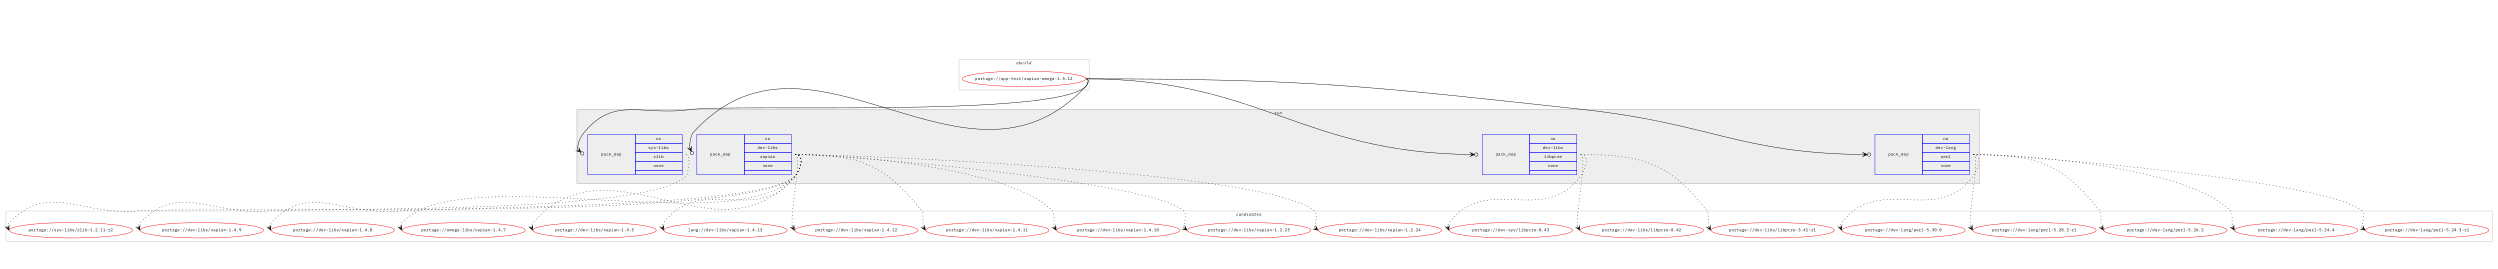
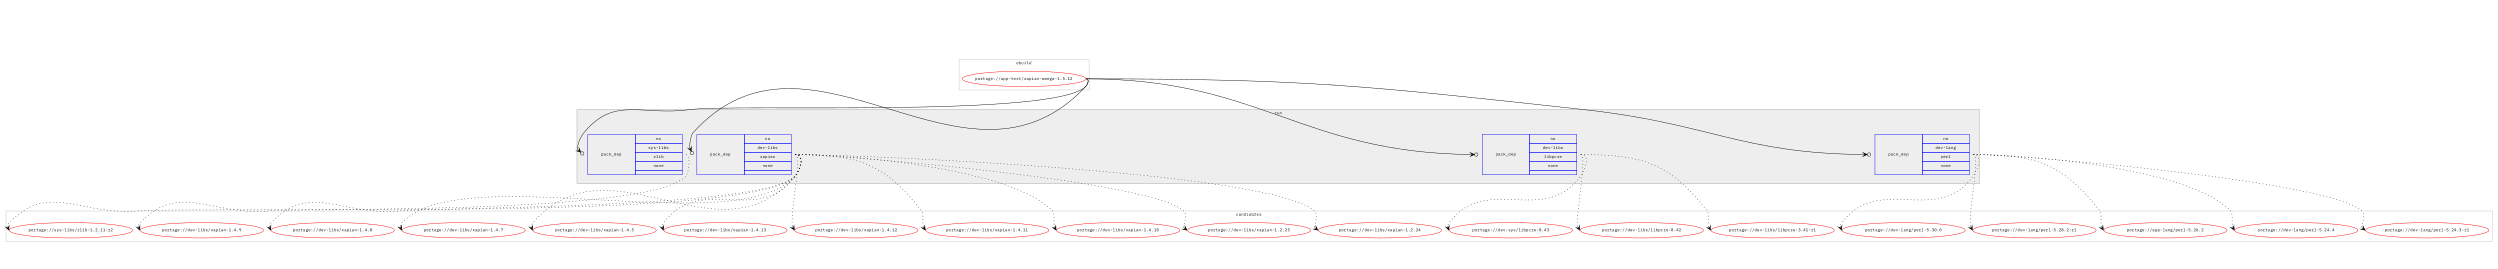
node "portage://omega-libs/xapian-1.4.7": label "portage://omega-libs/xapian-1.4.7" -> "portage://dev-libs/xapian-1.4.7"
node "lang://dev-libs/xapian-1.4.13": label "lang://dev-libs/xapian-1.4.13" -> "portage://dev-libs/xapian-1.4.13"
node "portage://dev-lang/perl-5.26.2": label "portage://dev-lang/perl-5.26.2" -> "portage://app-lang/perl-5.26.2"
